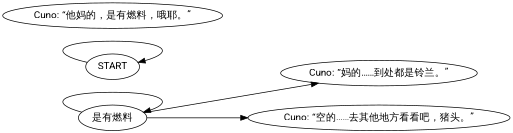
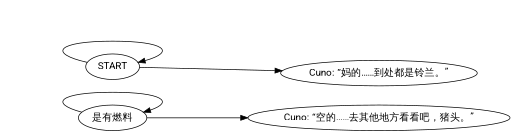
node "Cuno: “他妈的，是有燃料，哦耶。”": removed
edge "是有燃料" -> "Cuno: “妈的……到处都是铃兰。”": now "START" -> "Cuno: “妈的……到处都是铃兰。”"
